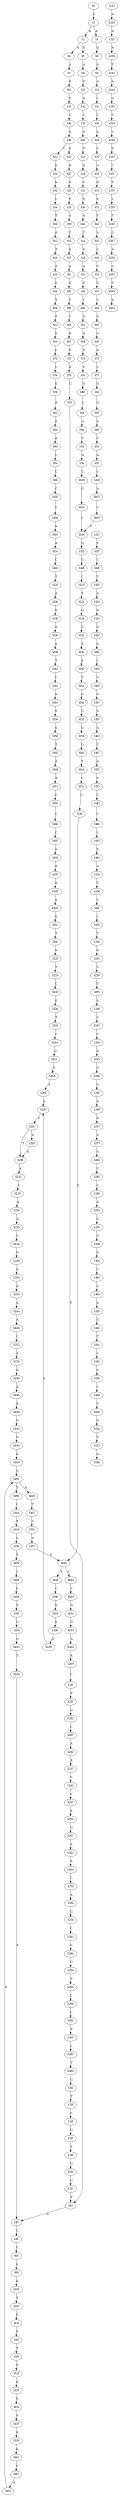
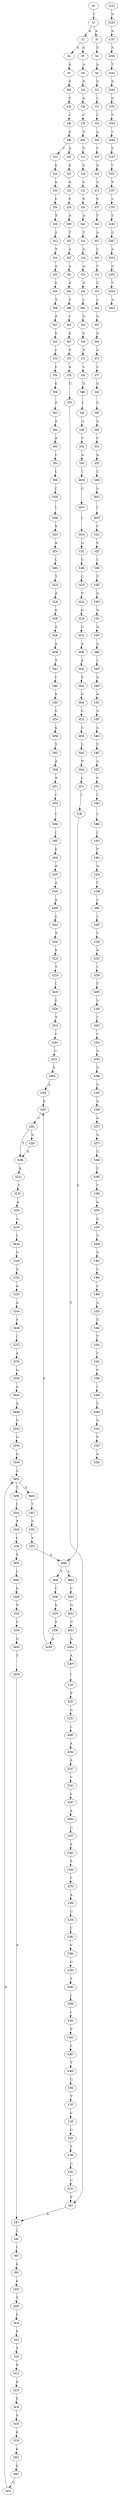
edge "S109" -> "S108": now "S109" -> "S113"
